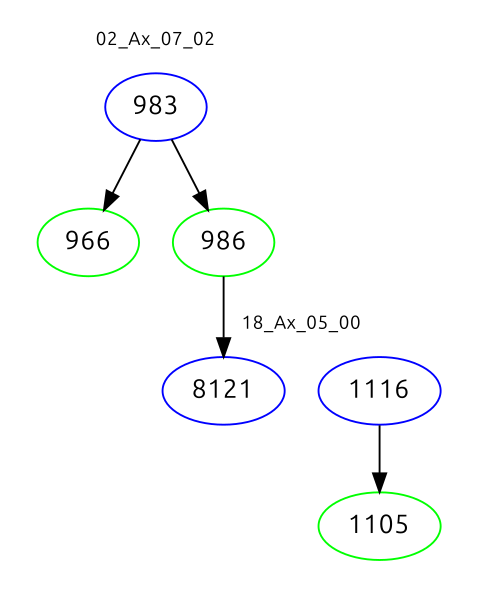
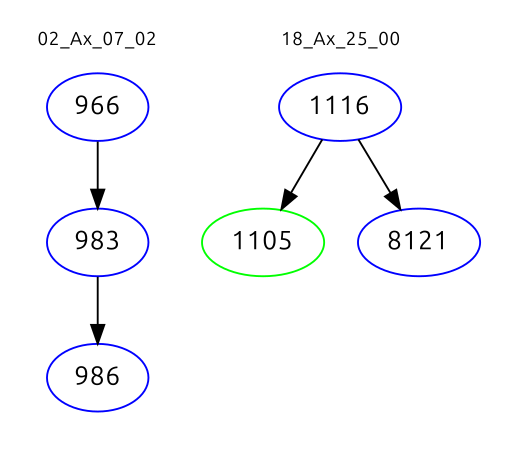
edge "983" -> "966": reversed
node "966": color green -> blue
node "986": color green -> blue
edge "986" -> "8121": now "1116" -> "8121"
cluster "18_Ax_05_00": label "18_Ax_05_00" -> "18_Ax_25_00"
